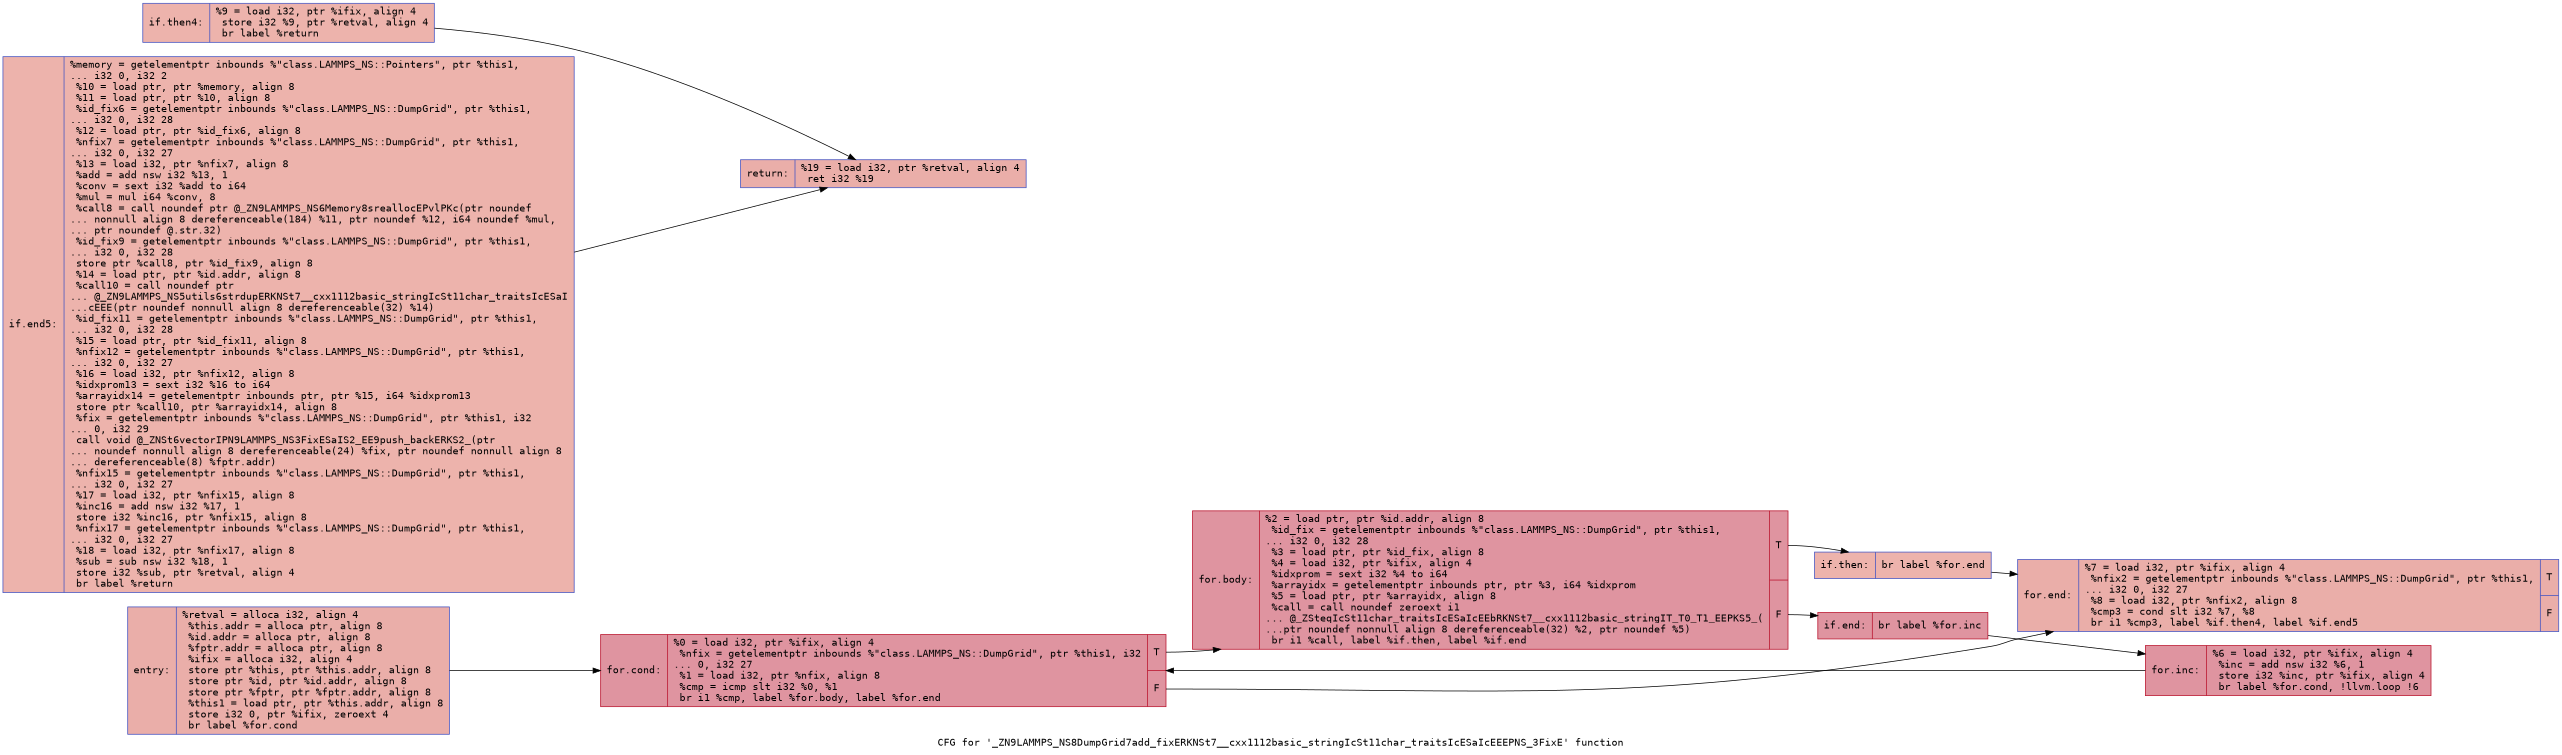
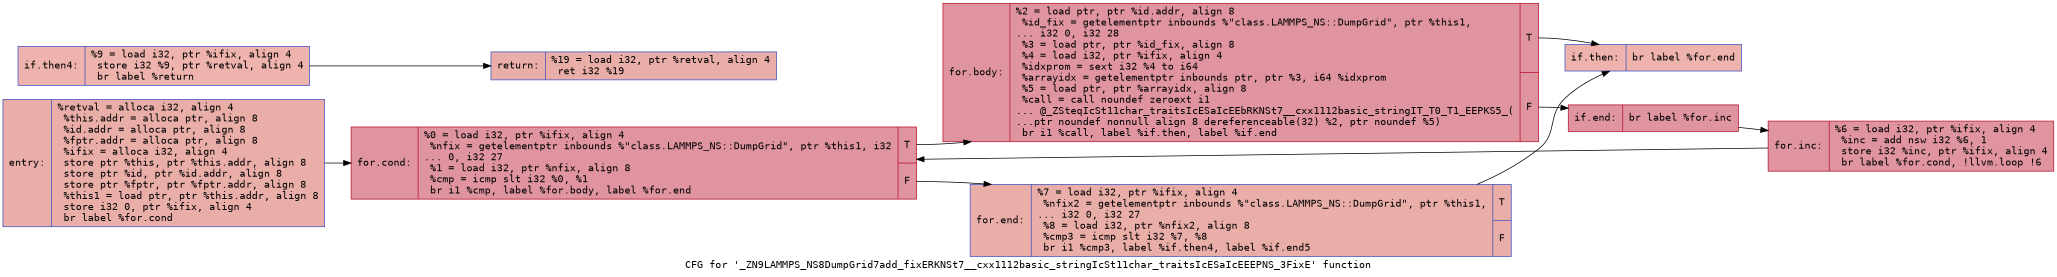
node "if.end5:": removed
edge "if.then:" -> "for.end:": reversed
node "for.end:": text "%cmp3 = cond slt i32 %7, %8" -> "%cmp3 = icmp slt i32 %7, %8"
node "entry:": text "store i32 0, ptr %ifix, zeroext 4" -> "store i32 0, ptr %ifix, align 4"
